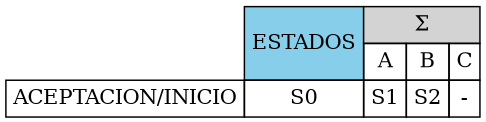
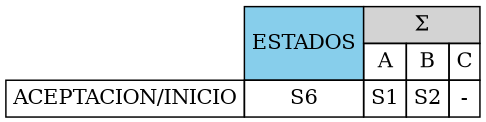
node "ESTADOS": text "S0" -> "S6"
